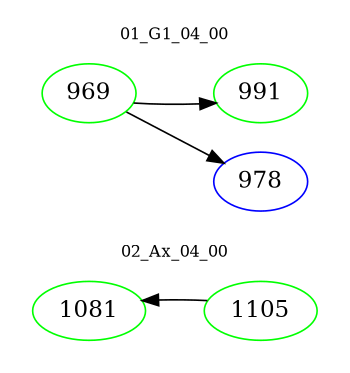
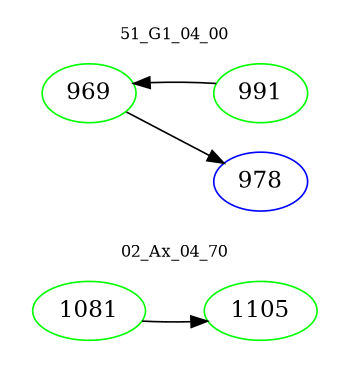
cluster "01_G1_04_00": label "01_G1_04_00" -> "51_G1_04_00"
edge "969" -> "991": reversed
cluster "02_Ax_04_00": label "02_Ax_04_00" -> "02_Ax_04_70"
edge "1105" -> "1081": reversed
